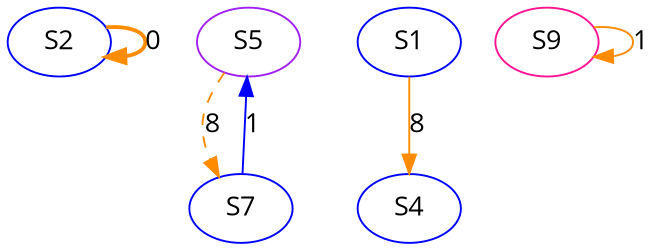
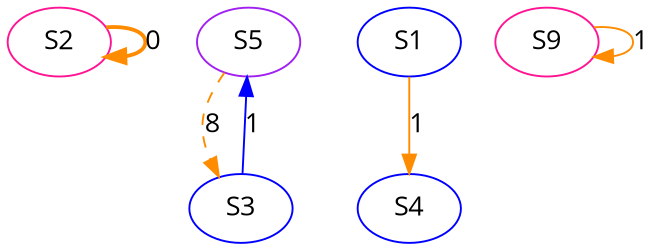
node "S2": color blue -> deeppink
edge "S1" -> "S4": label "8" -> "1"
node "S7": label "S7" -> "S3"
